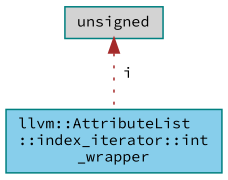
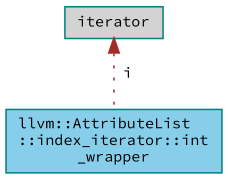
node "unsigned": label "unsigned" -> "iterator"
